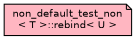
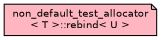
node "non_default_test_non < T >::rebind< U >": label "non_default_test_non < T >::rebind< U >" -> "non_default_test_allocator < T >::rebind< U >"
